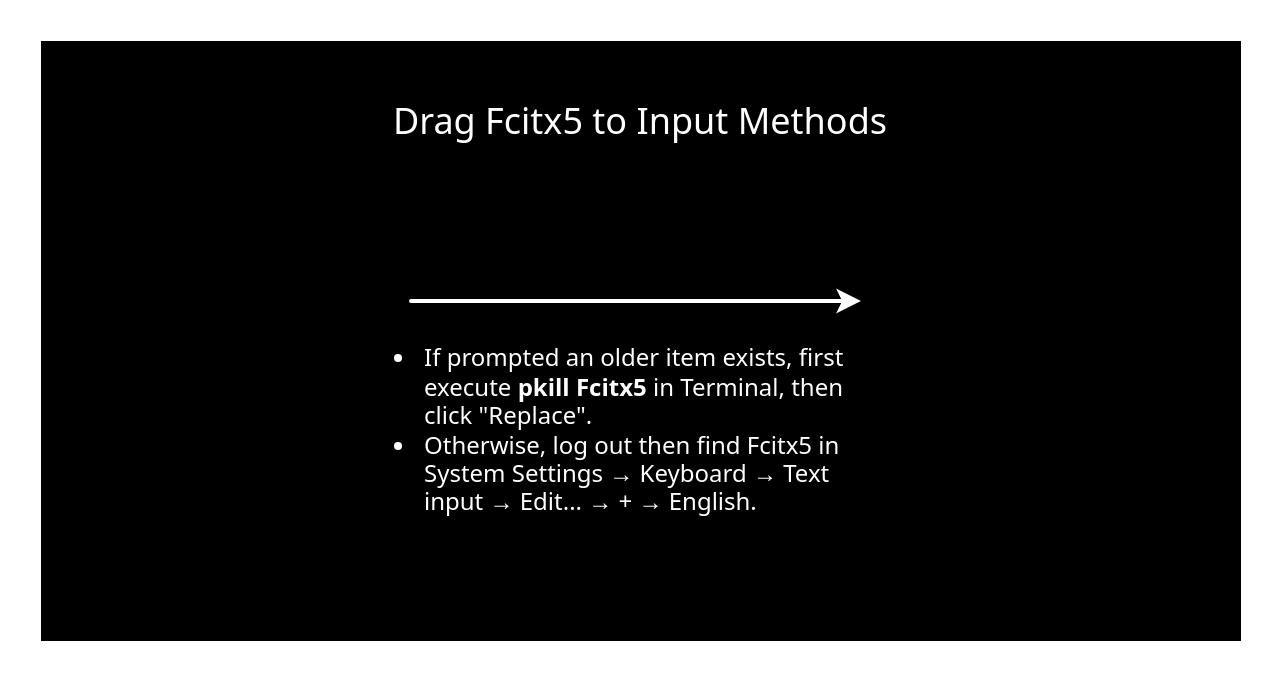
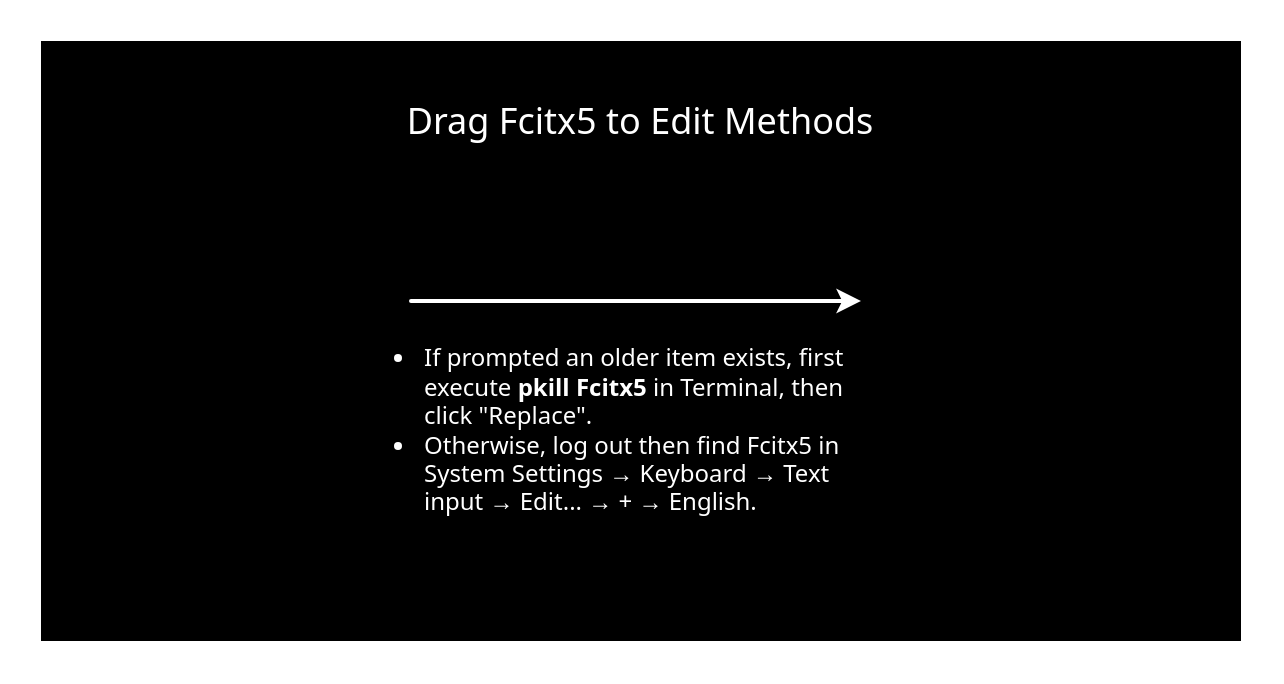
node "Drag Fcitx5 to Input Methods": label "Drag Fcitx5 to Input Methods" -> "Drag Fcitx5 to Edit Methods"
